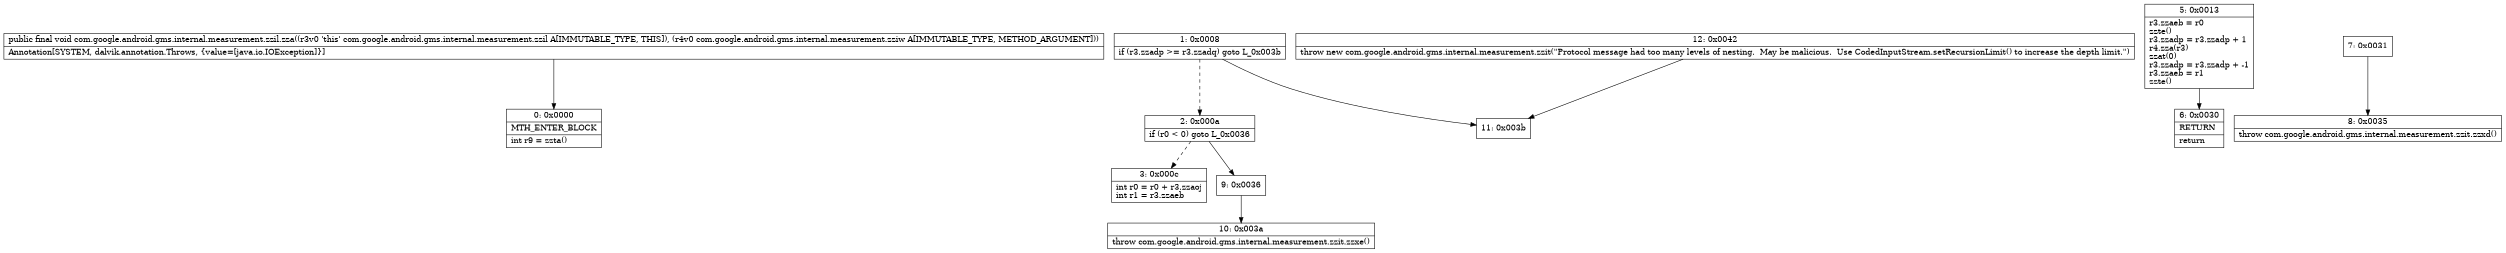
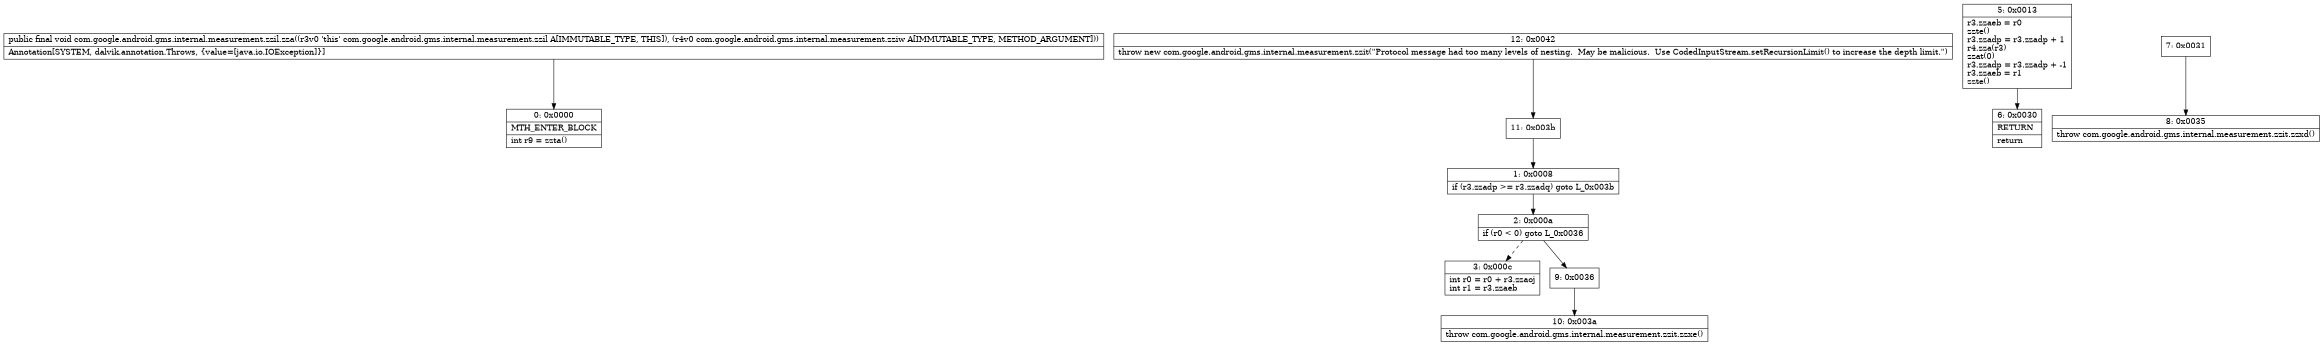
edge "1: 0x0008" -> "2: 0x000a": style dashed -> solid
edge "1: 0x0008" -> "11: 0x003b": reversed
